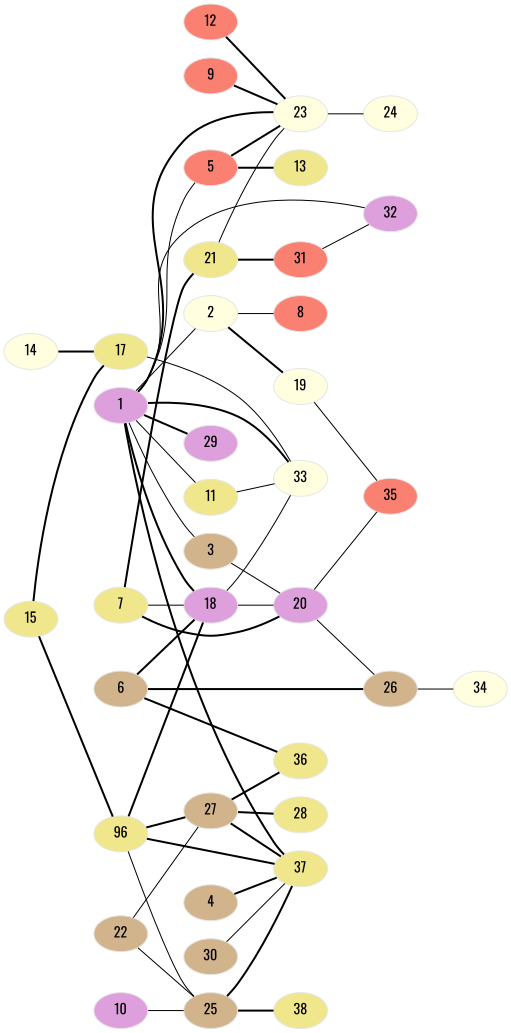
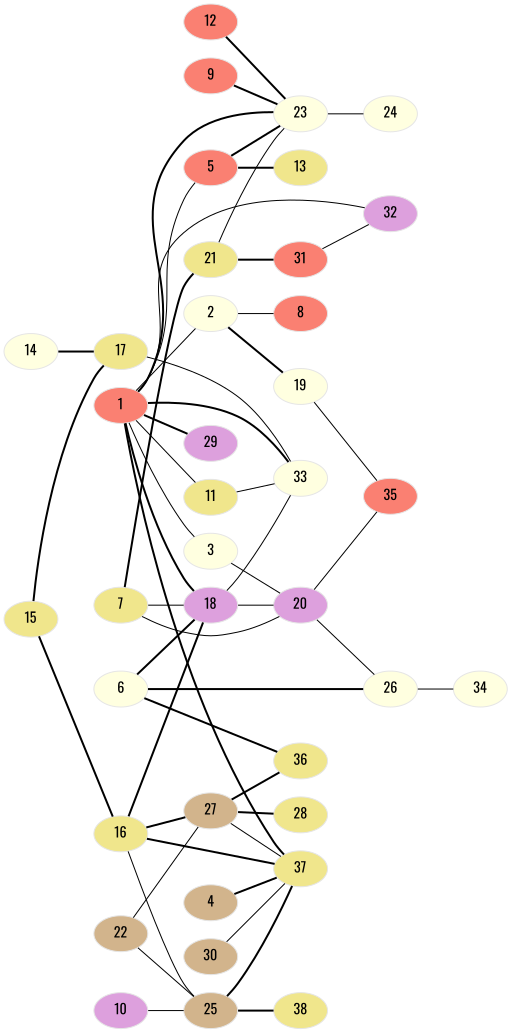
node "1": fillcolor plum -> salmon
node "3": fillcolor tan -> lightyellow
edge "7" -- "20": style bold -> solid
node "6": fillcolor tan -> lightyellow
node "26": fillcolor tan -> lightyellow
node "96": label "96" -> "16"
edge "27" -- "37": style bold -> solid
